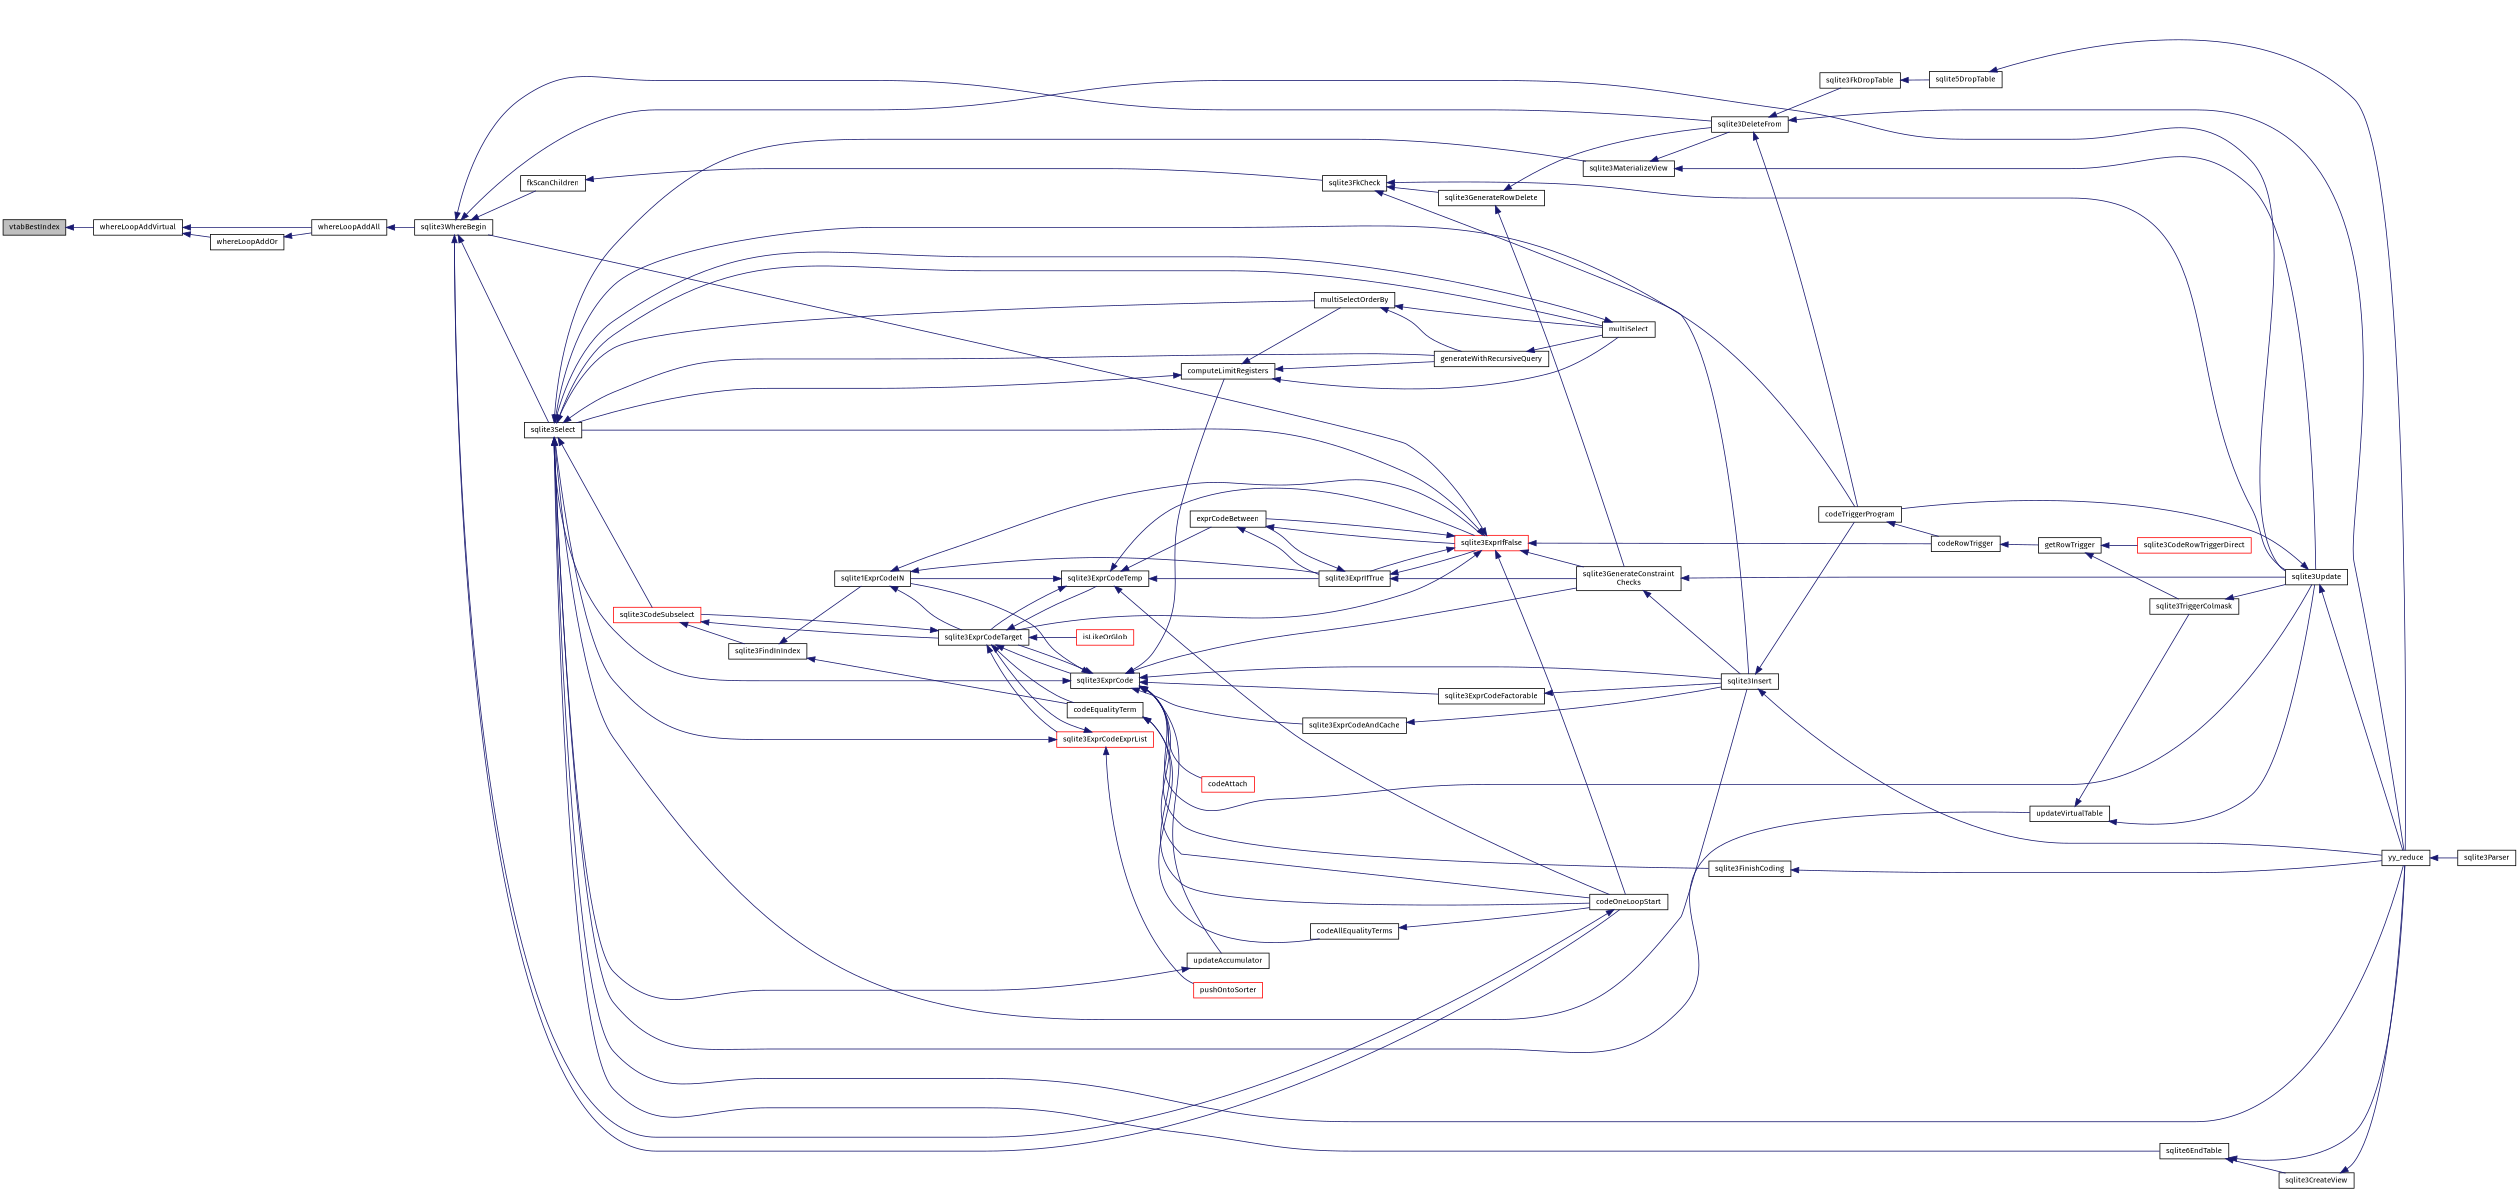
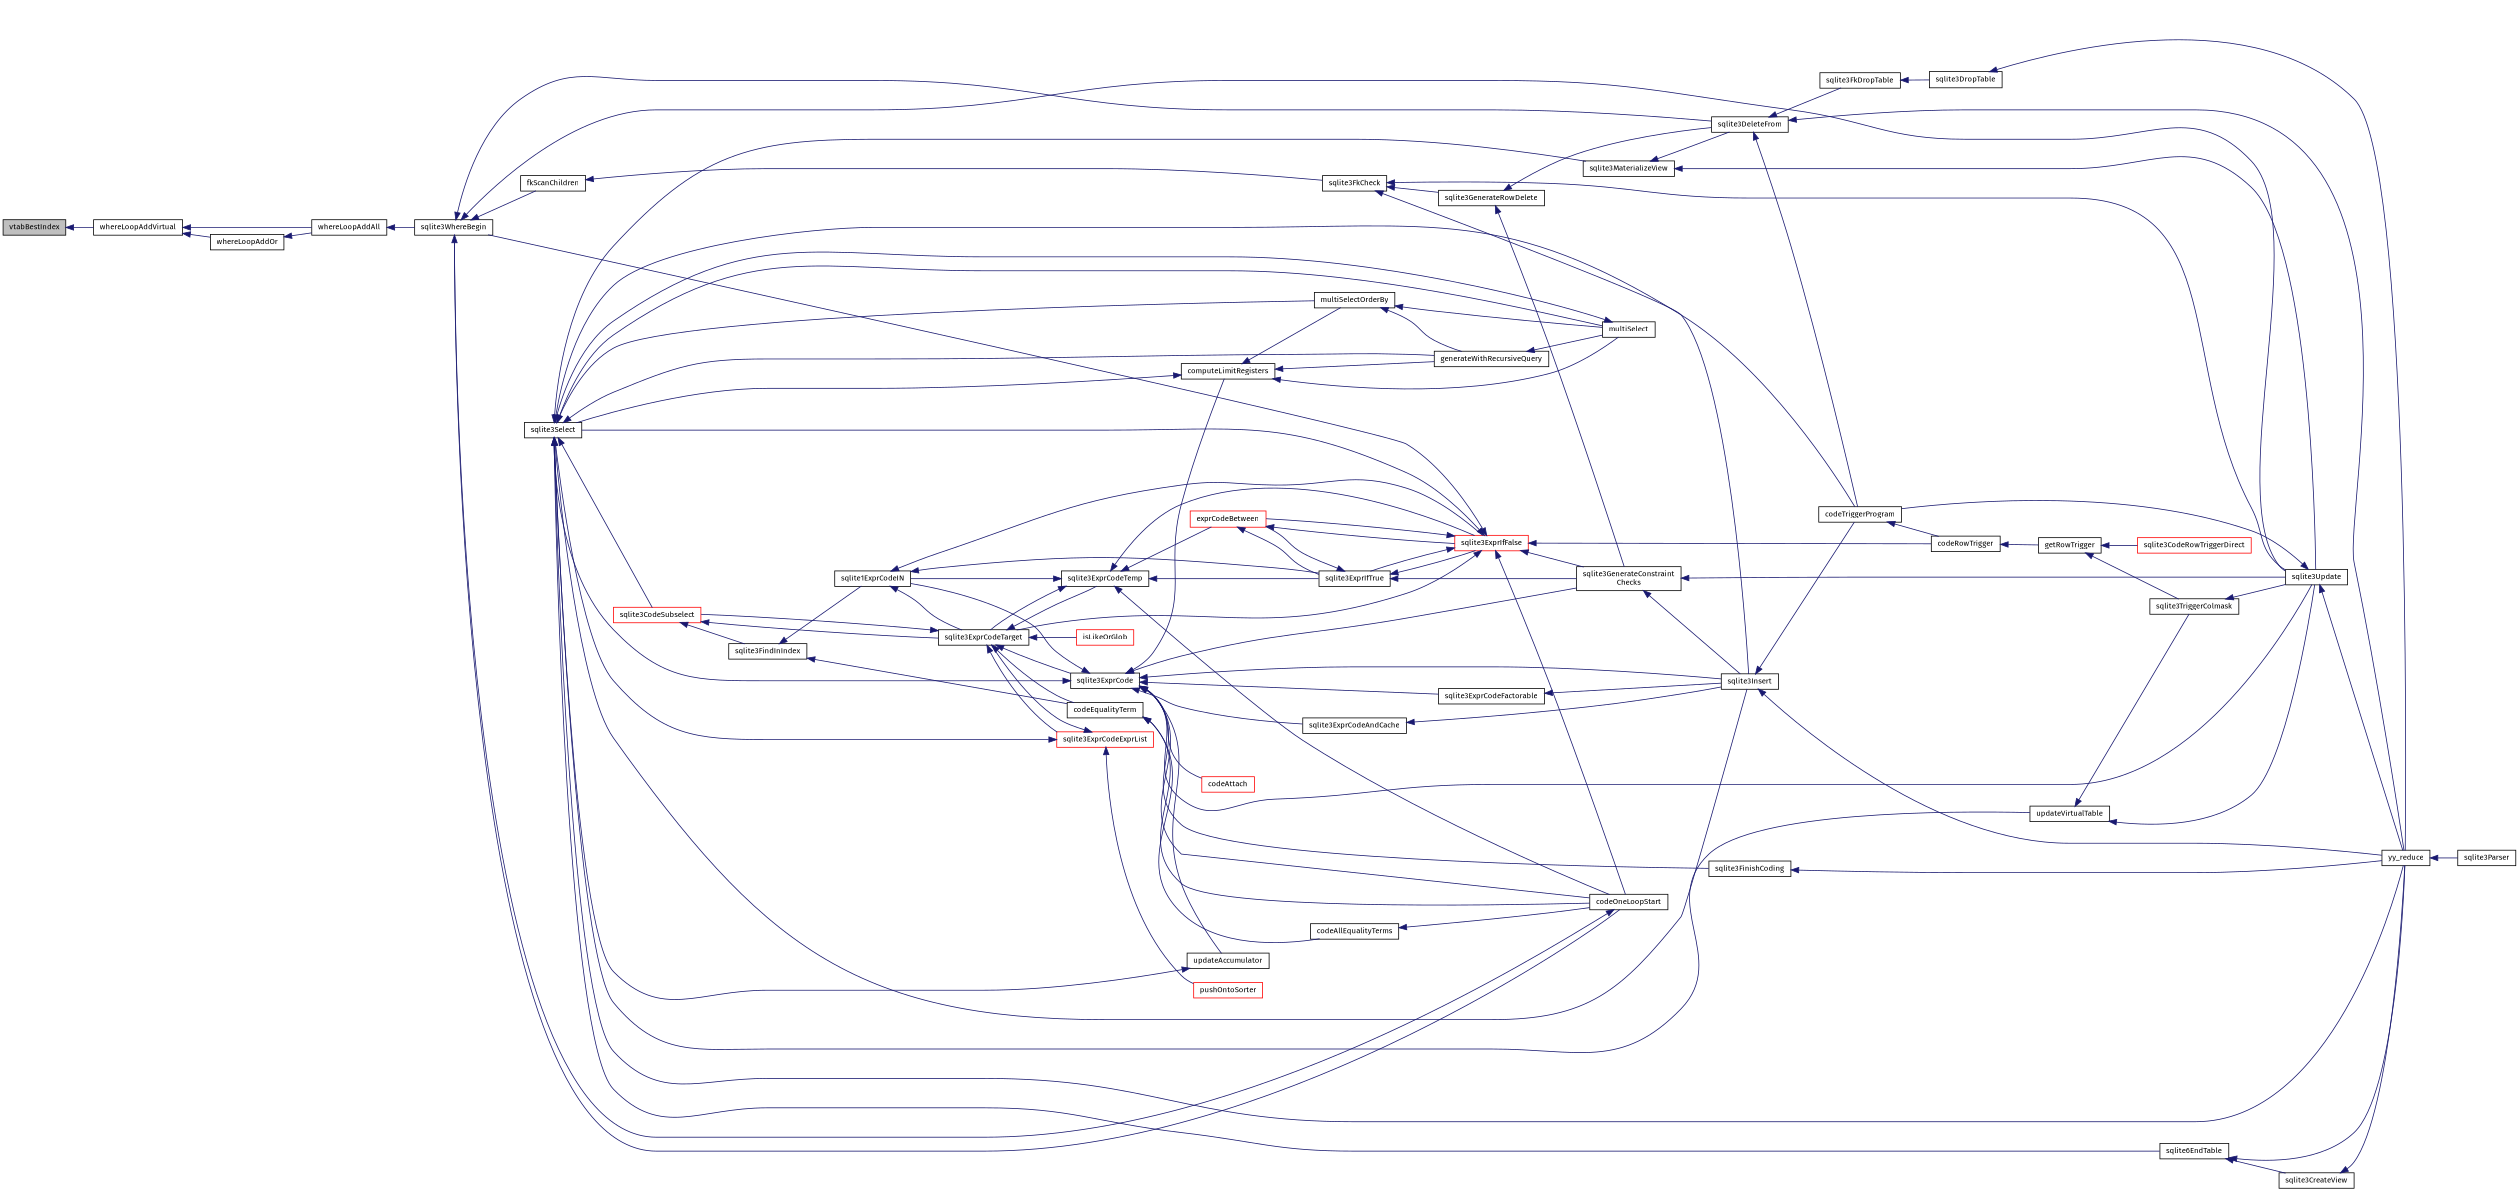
node "sqlite5DropTable": label "sqlite5DropTable" -> "sqlite3DropTable"
edge "sqlite3Select" -> "sqlite3WhereBegin": removed
node "exprCodeBetween": color black -> red
edge "sqlite3ExprCodeTarget" -> "sqlite3ExprCode": removed
